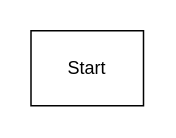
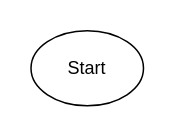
node "Start": shape rectangle -> ellipse
